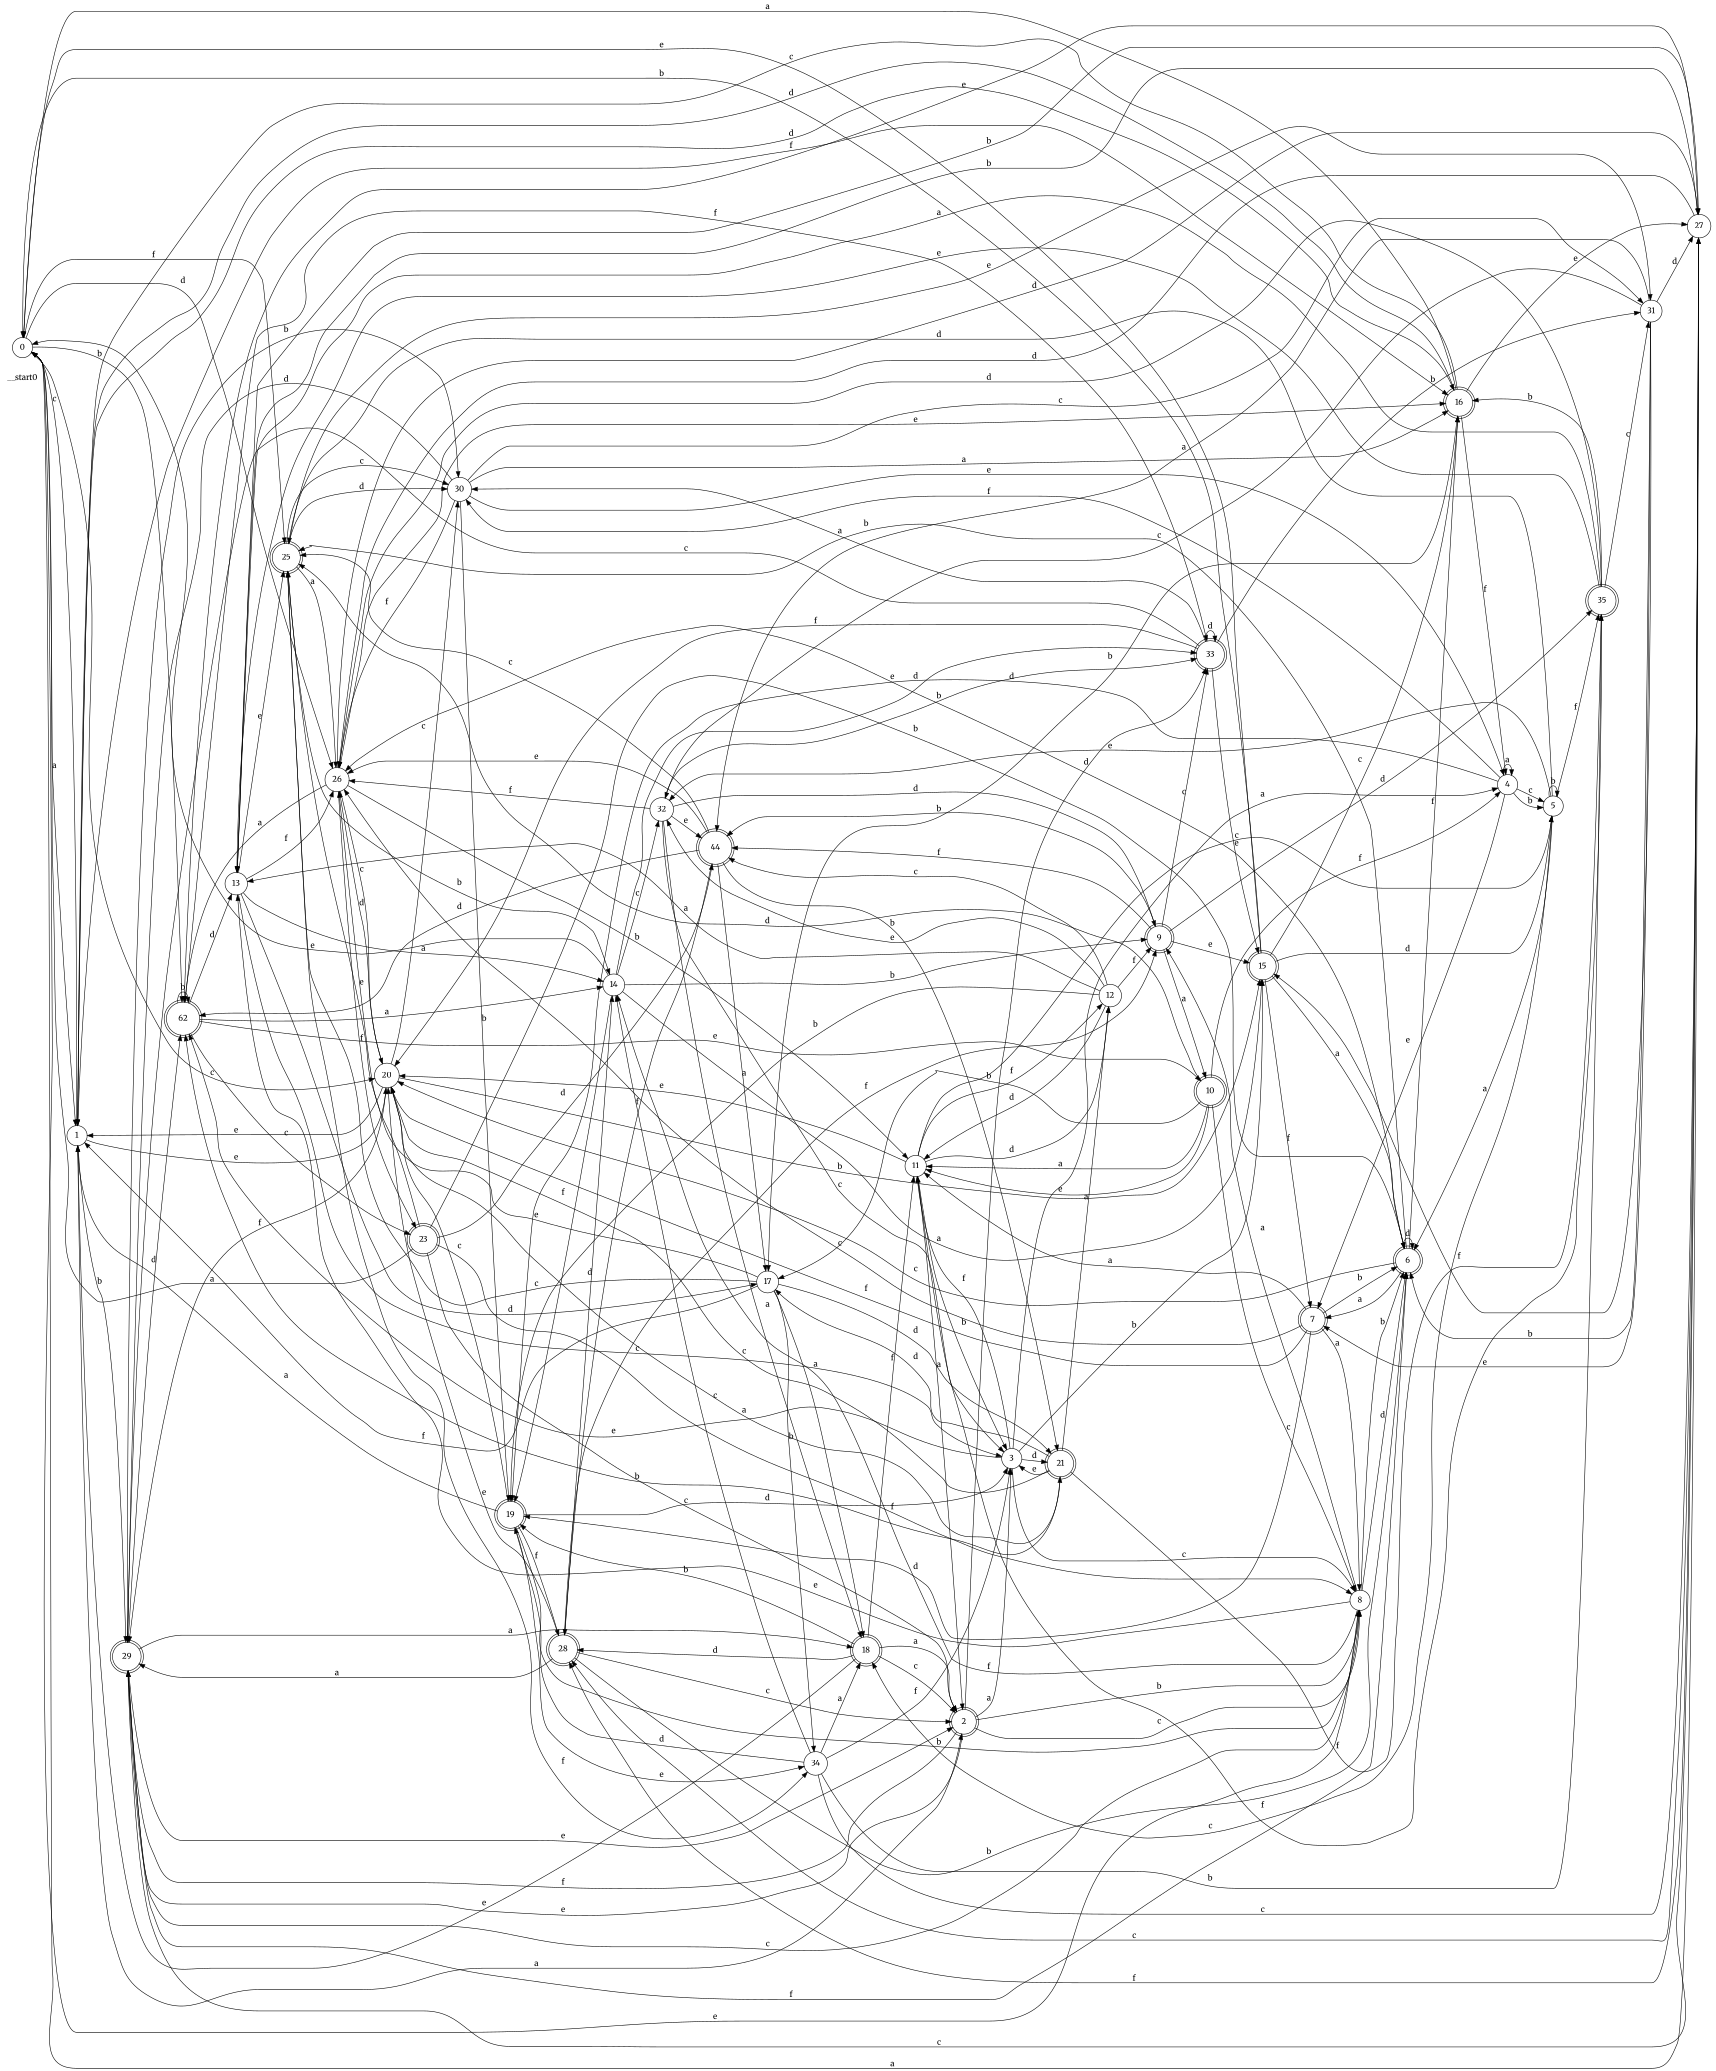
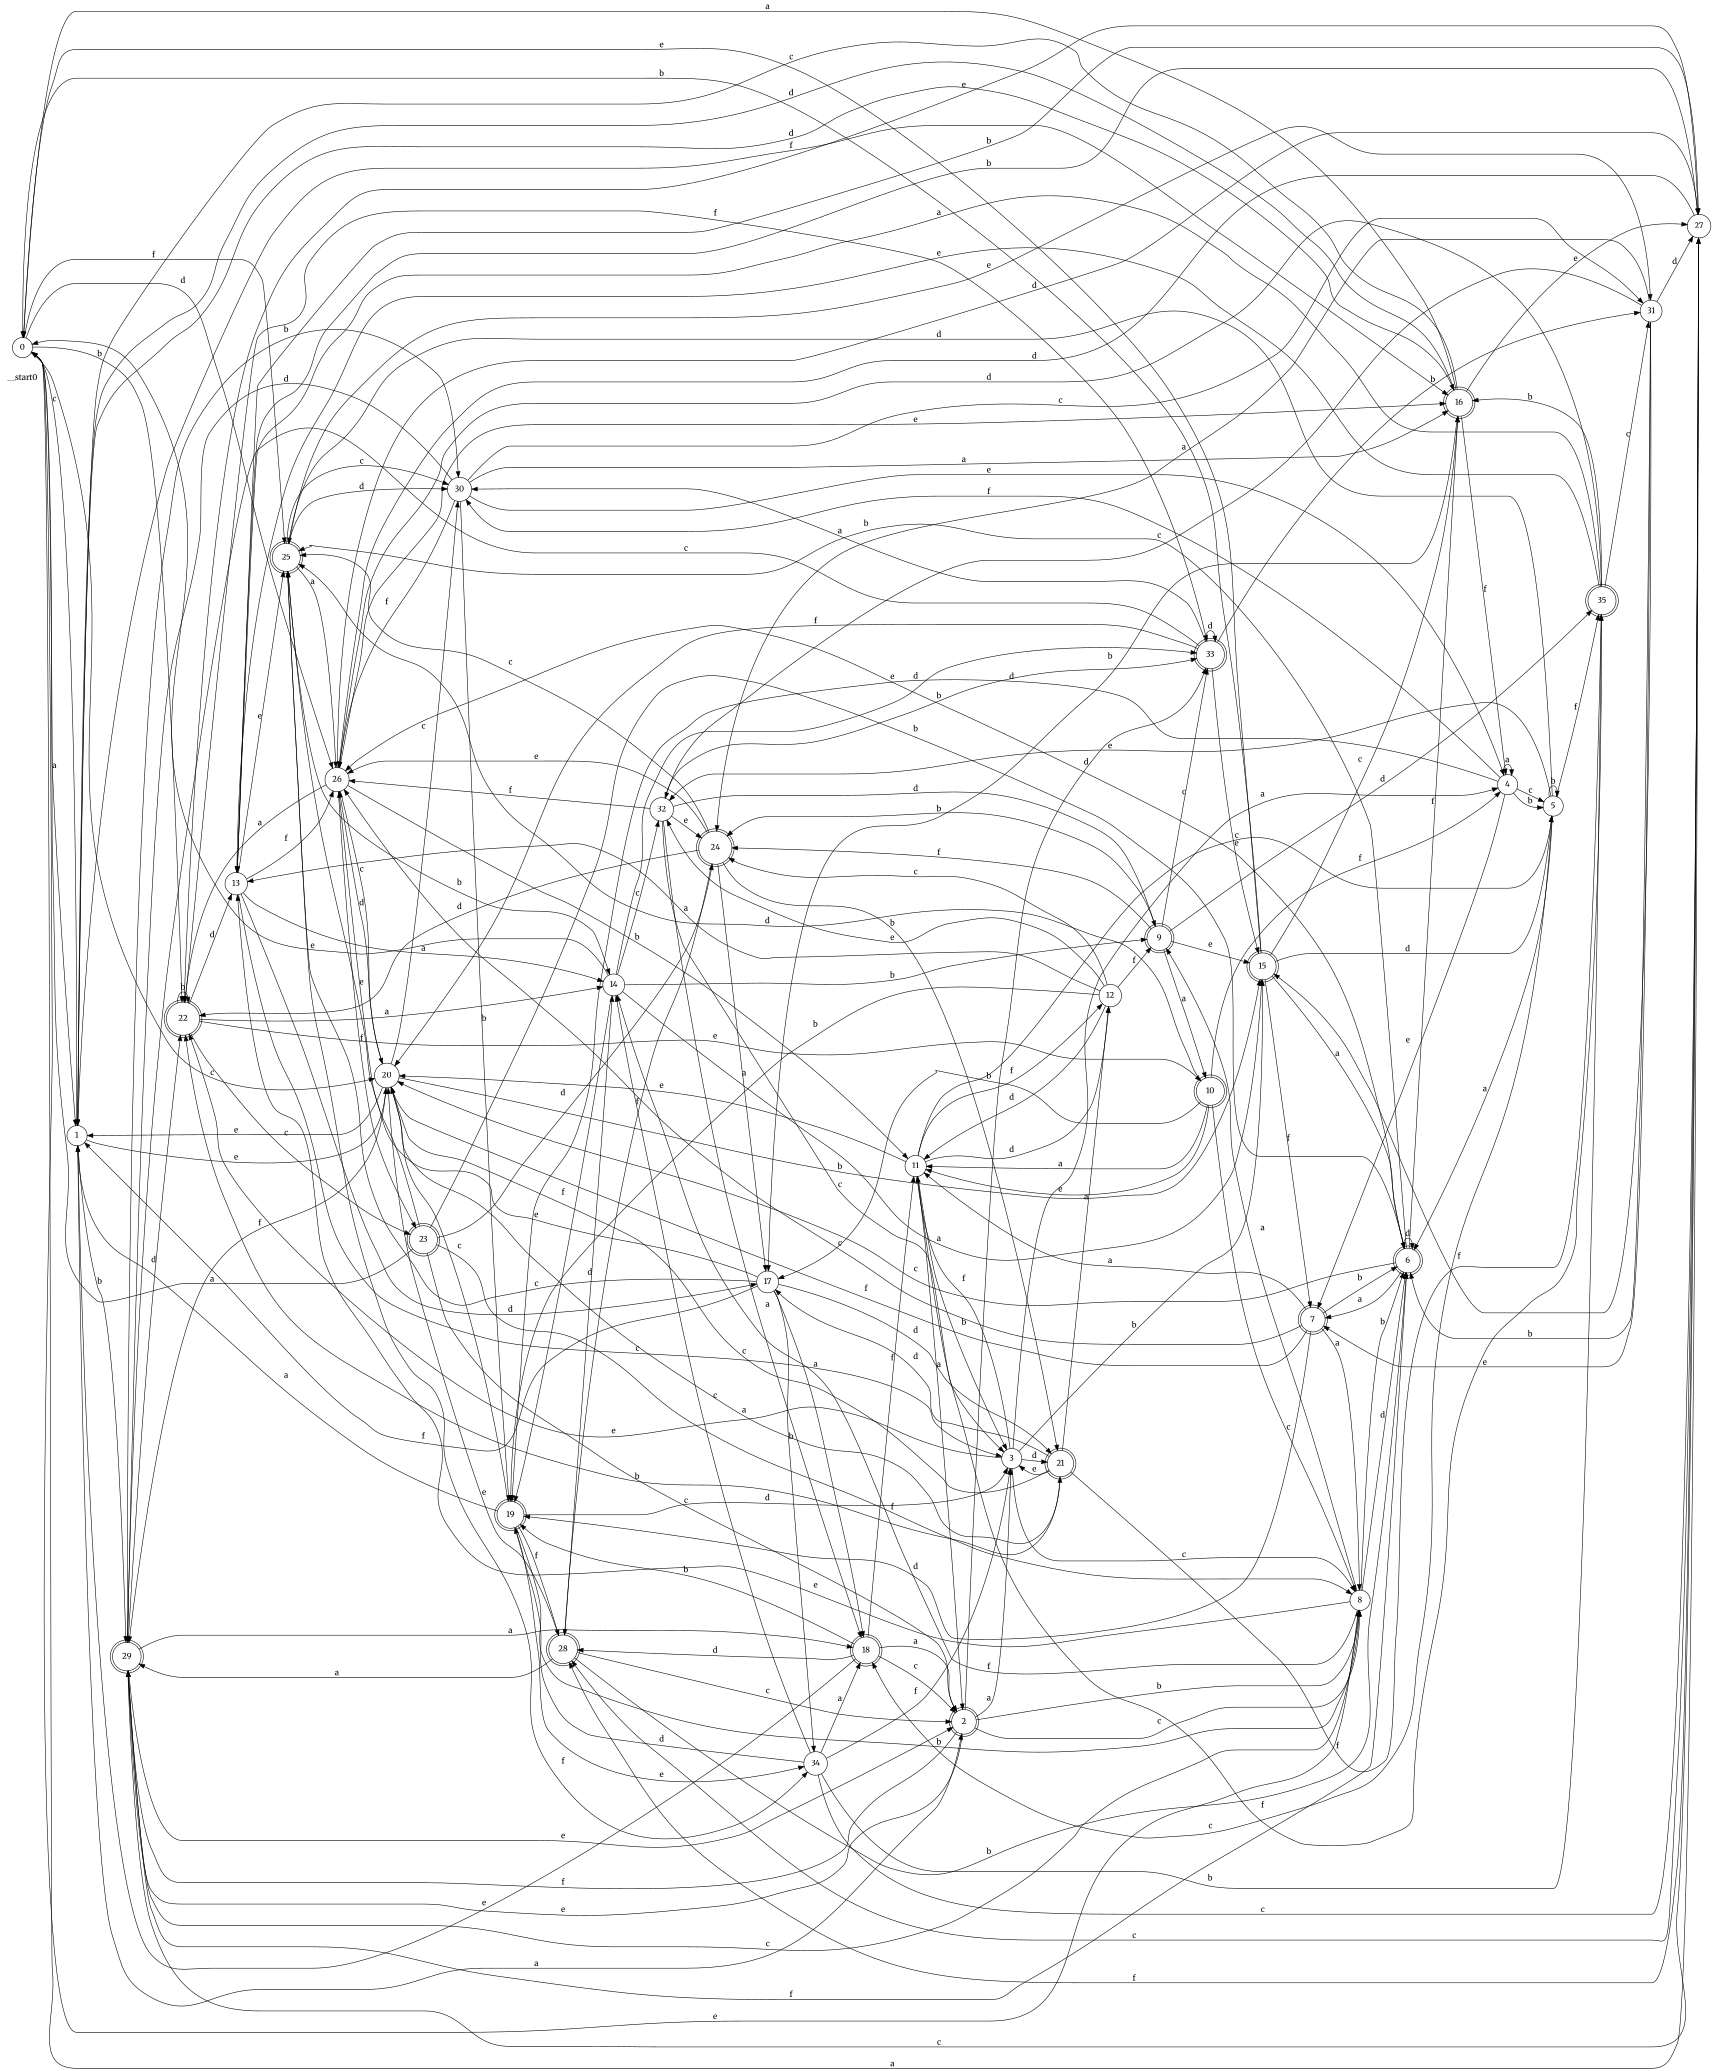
node "44": label "44" -> "24"
node "62": label "62" -> "22"
edge "28" -> "9": removed, label "f"
